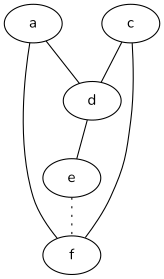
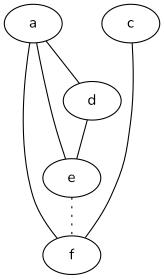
edge "c" -- "d": removed
edge "a" -- "e": added
